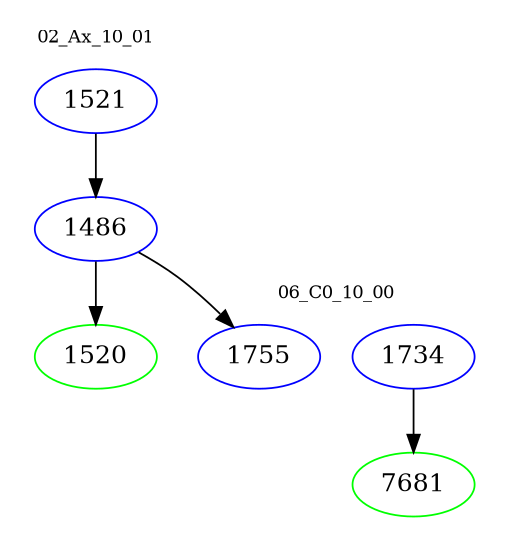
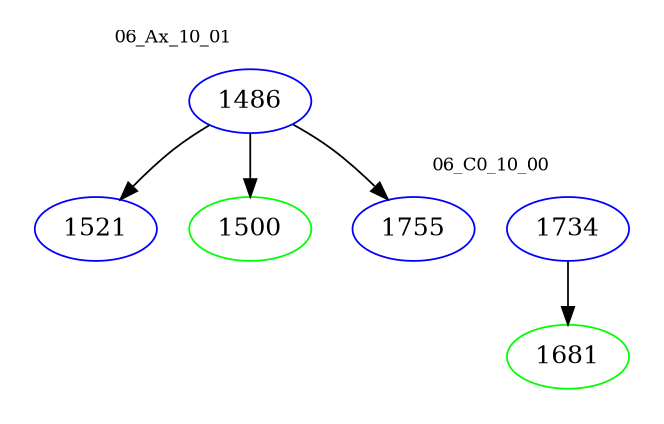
cluster "02_Ax_10_01": label "02_Ax_10_01" -> "06_Ax_10_01"
edge "1521" -> "1486": reversed
node "1520": label "1520" -> "1500"
node "7681": label "7681" -> "1681"
